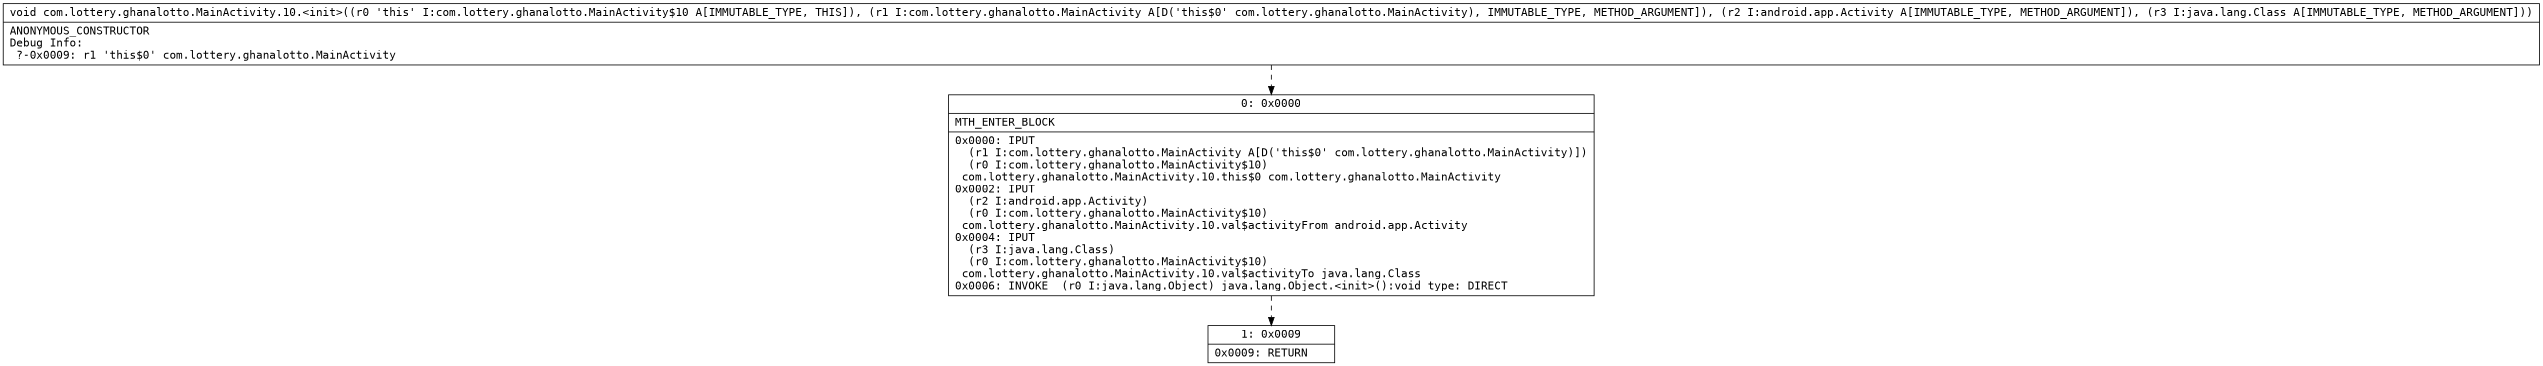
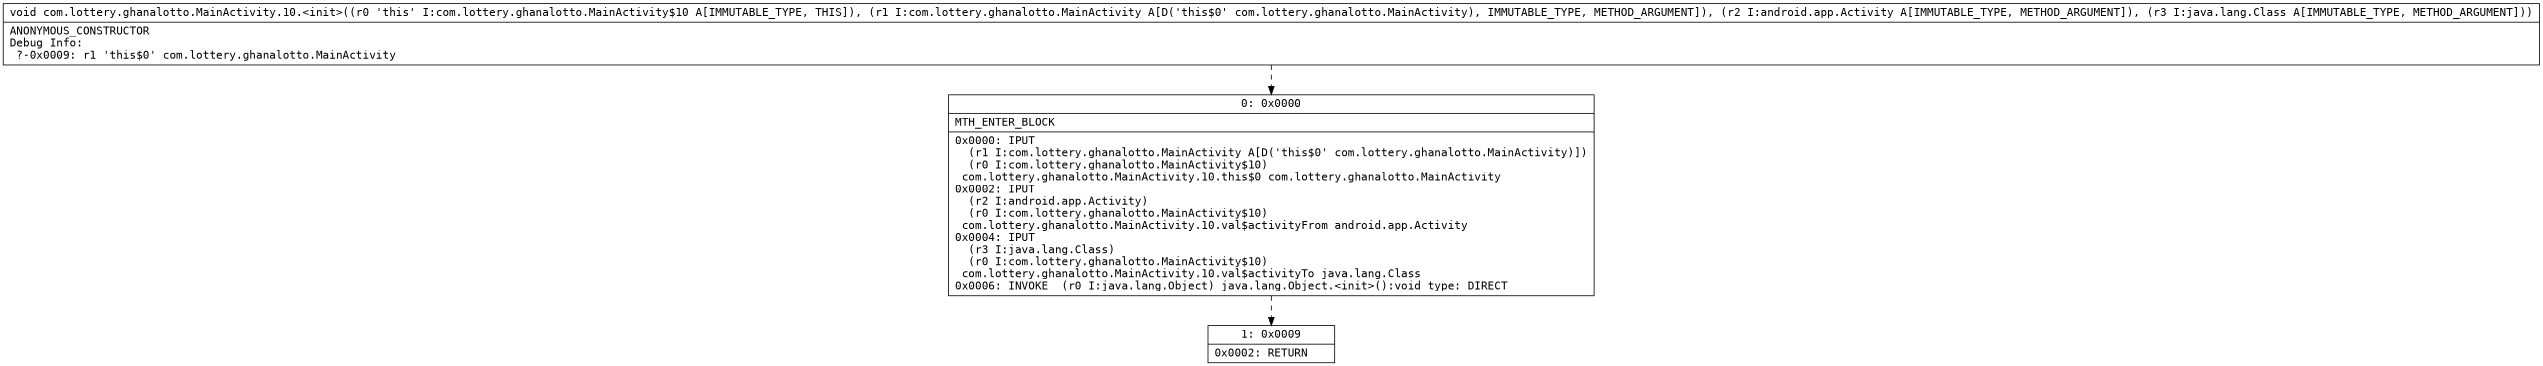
node "1: 0x0009": text "0x0009: RETURN" -> "0x0002: RETURN"
